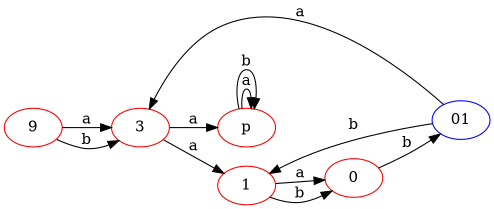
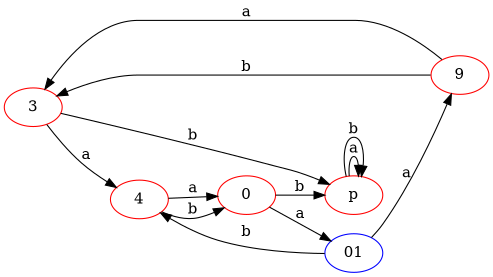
edge "01" -> "3": now "01" -> "9"
edge "3" -> "p": label "a" -> "b"
edge "0" -> "01": label "b" -> "a"
node "1": label "1" -> "4"
edge "0" -> "p": added, label "b"
